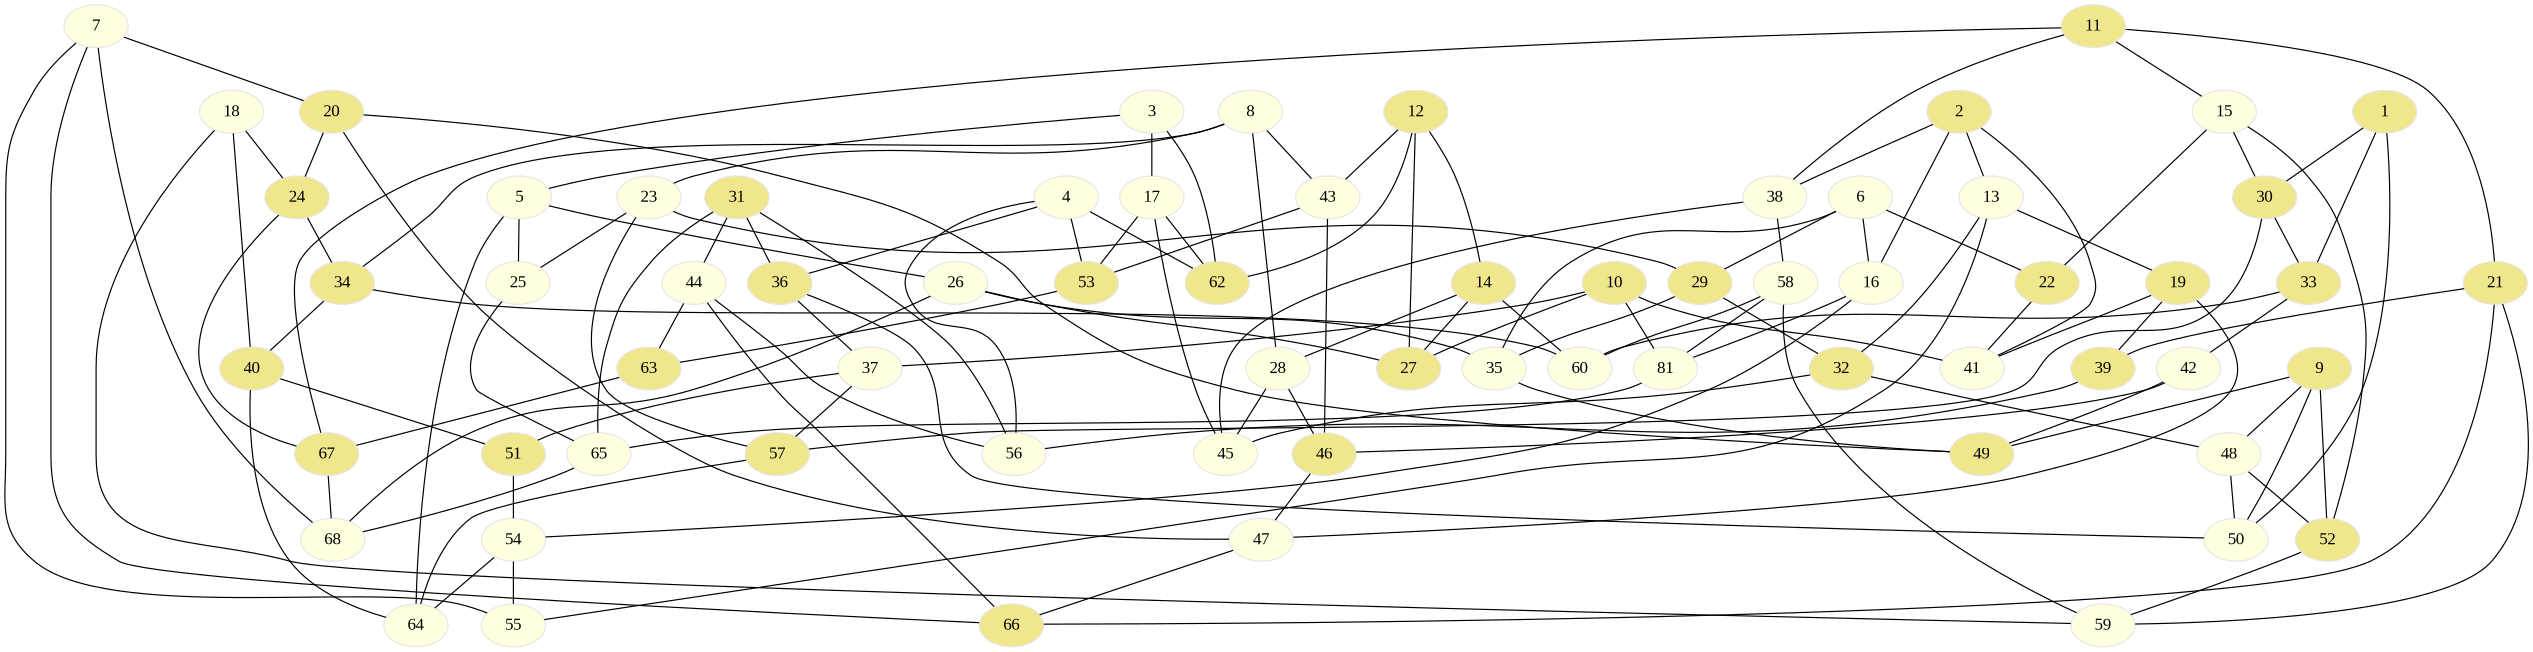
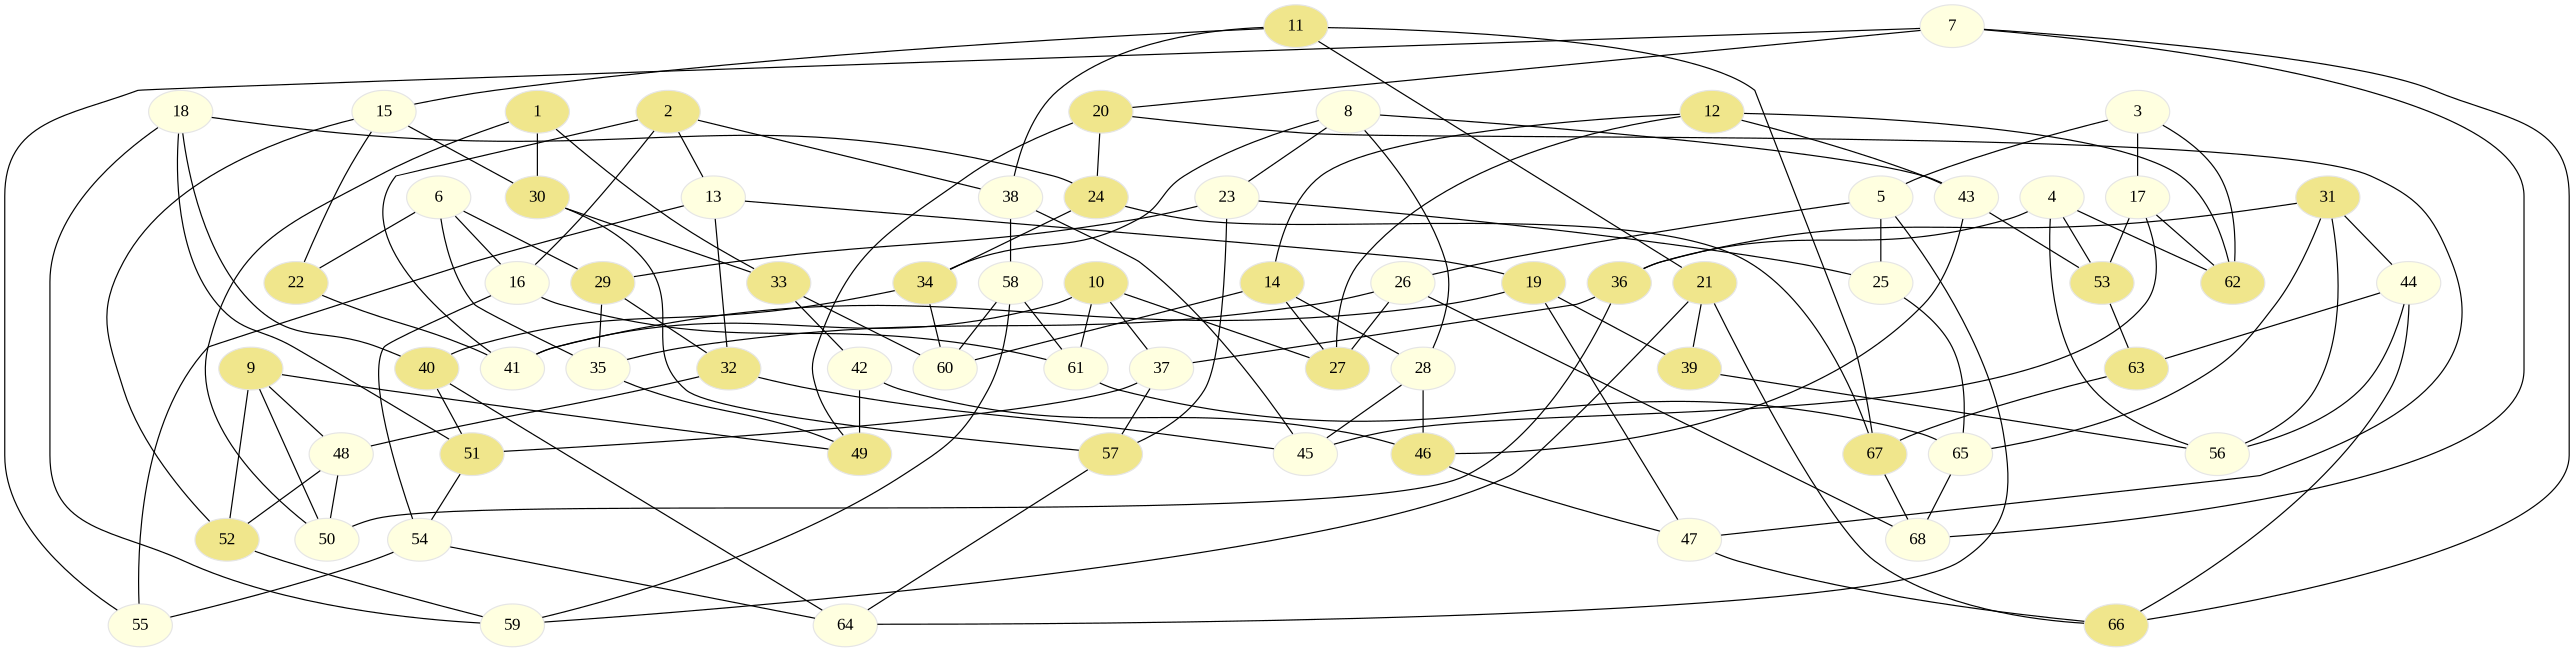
edge "18" -- "51": added
node "81": label "81" -> "61"
